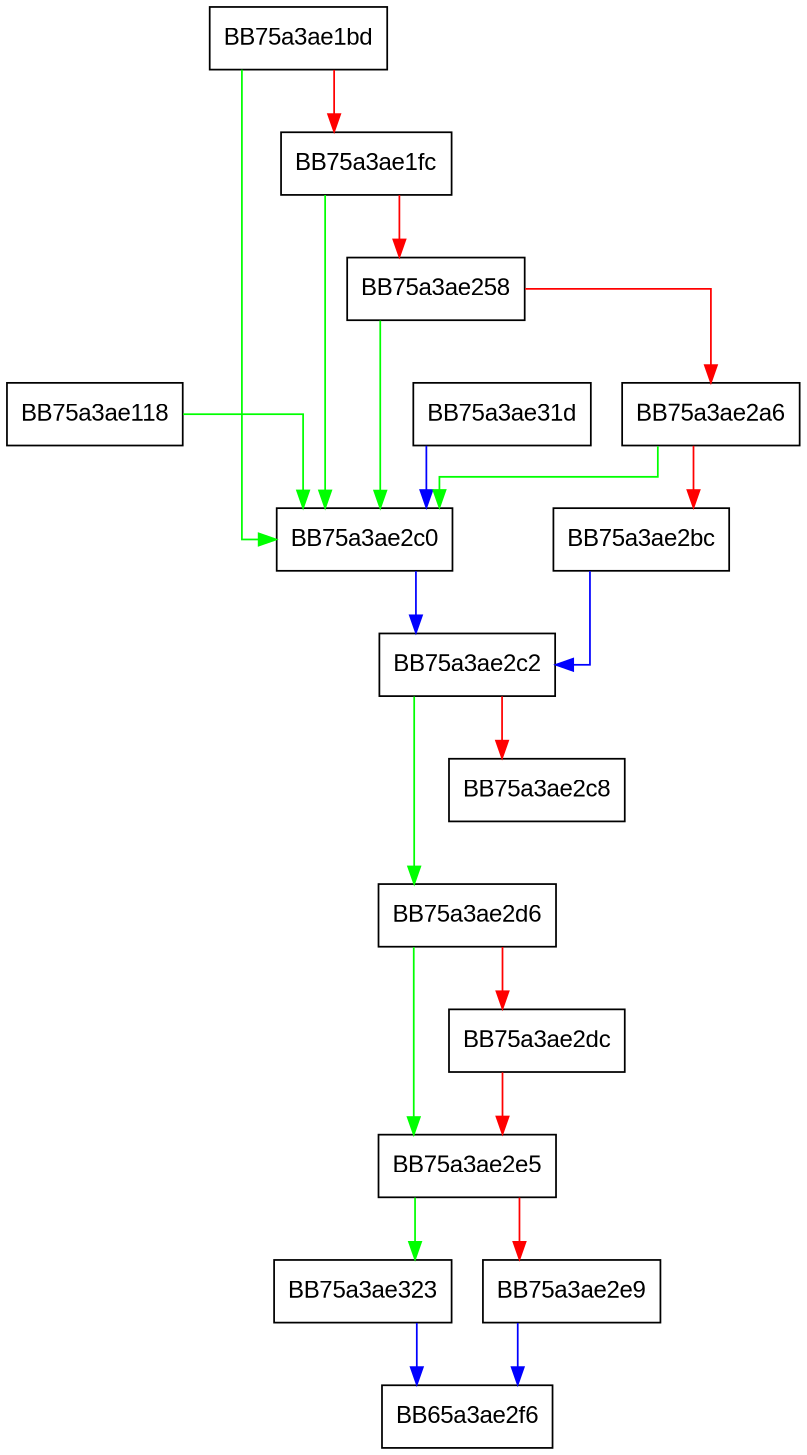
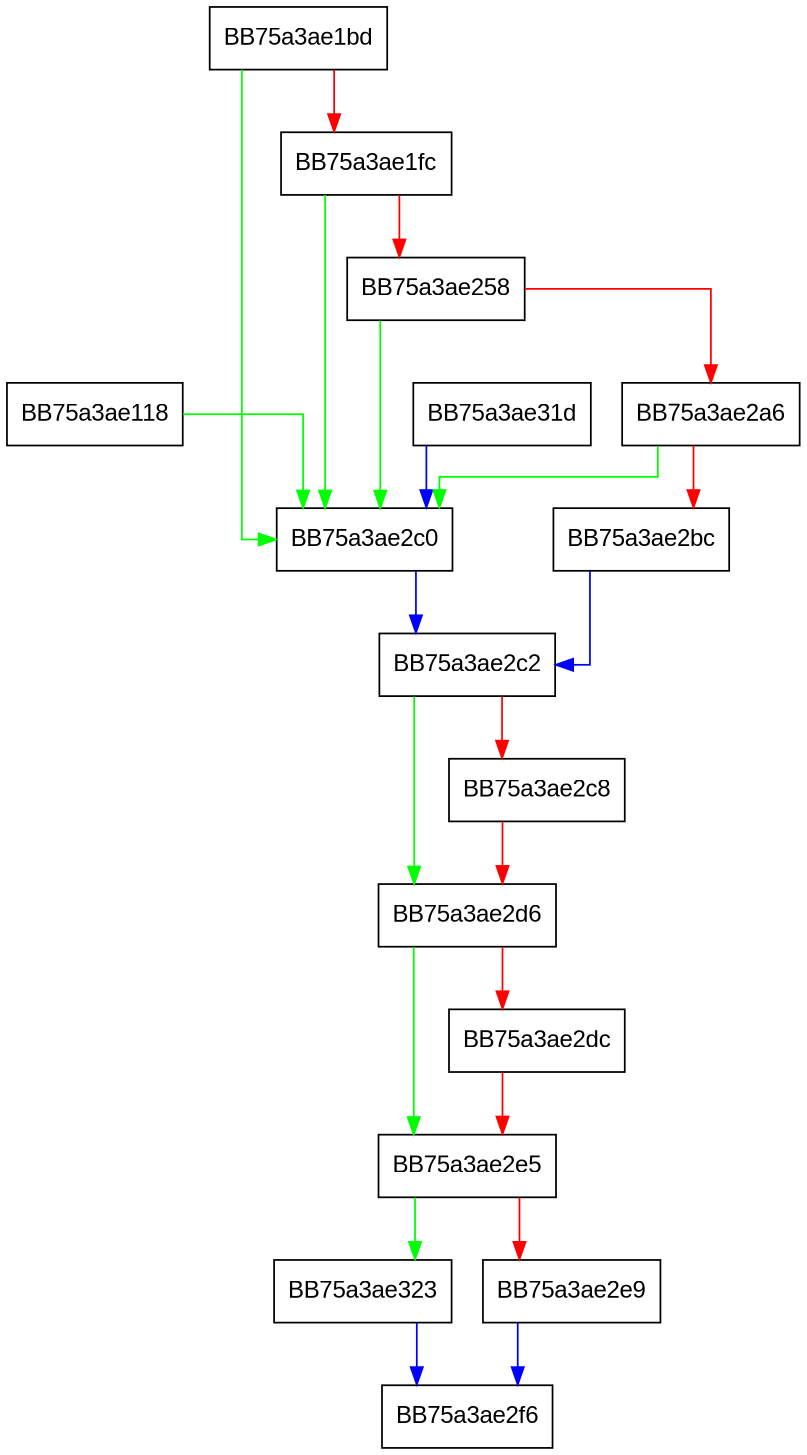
edge "BB75a3ae2c8" -> "BB75a3ae2d6": added
node "BB65a3ae2f6": label "BB65a3ae2f6" -> "BB75a3ae2f6"
